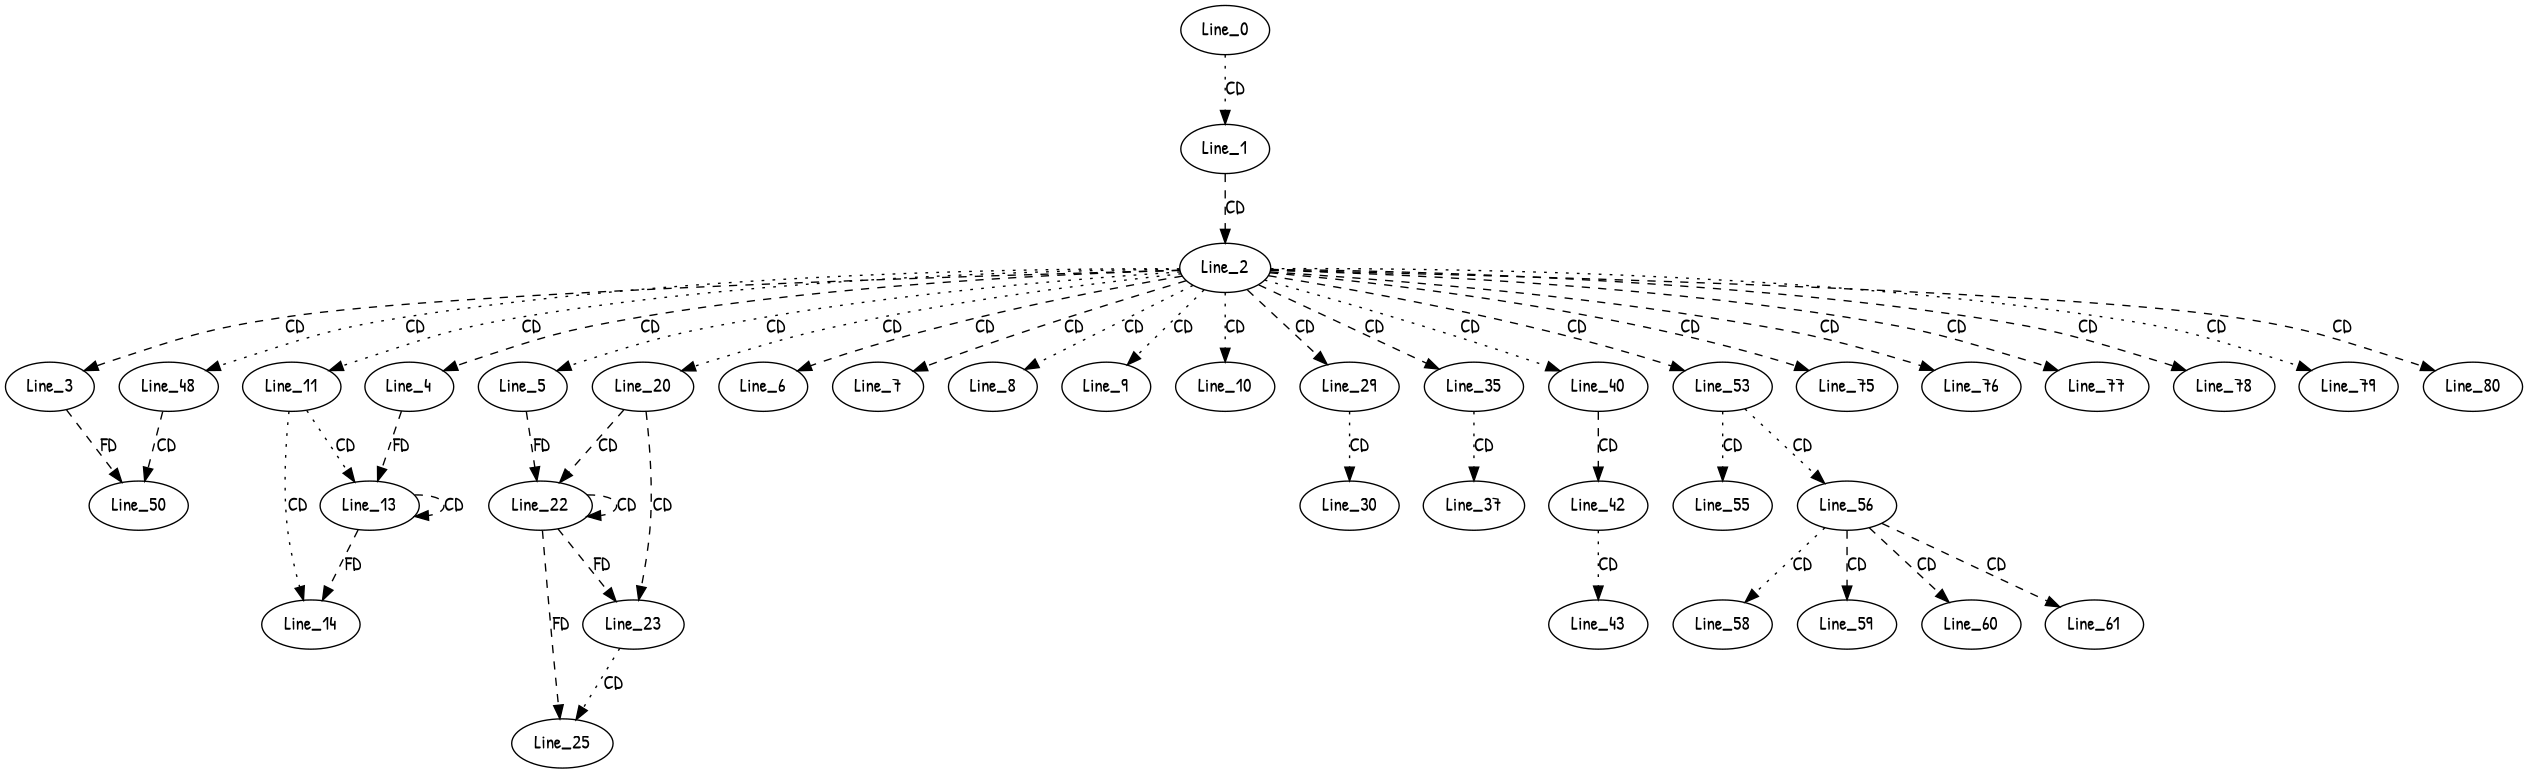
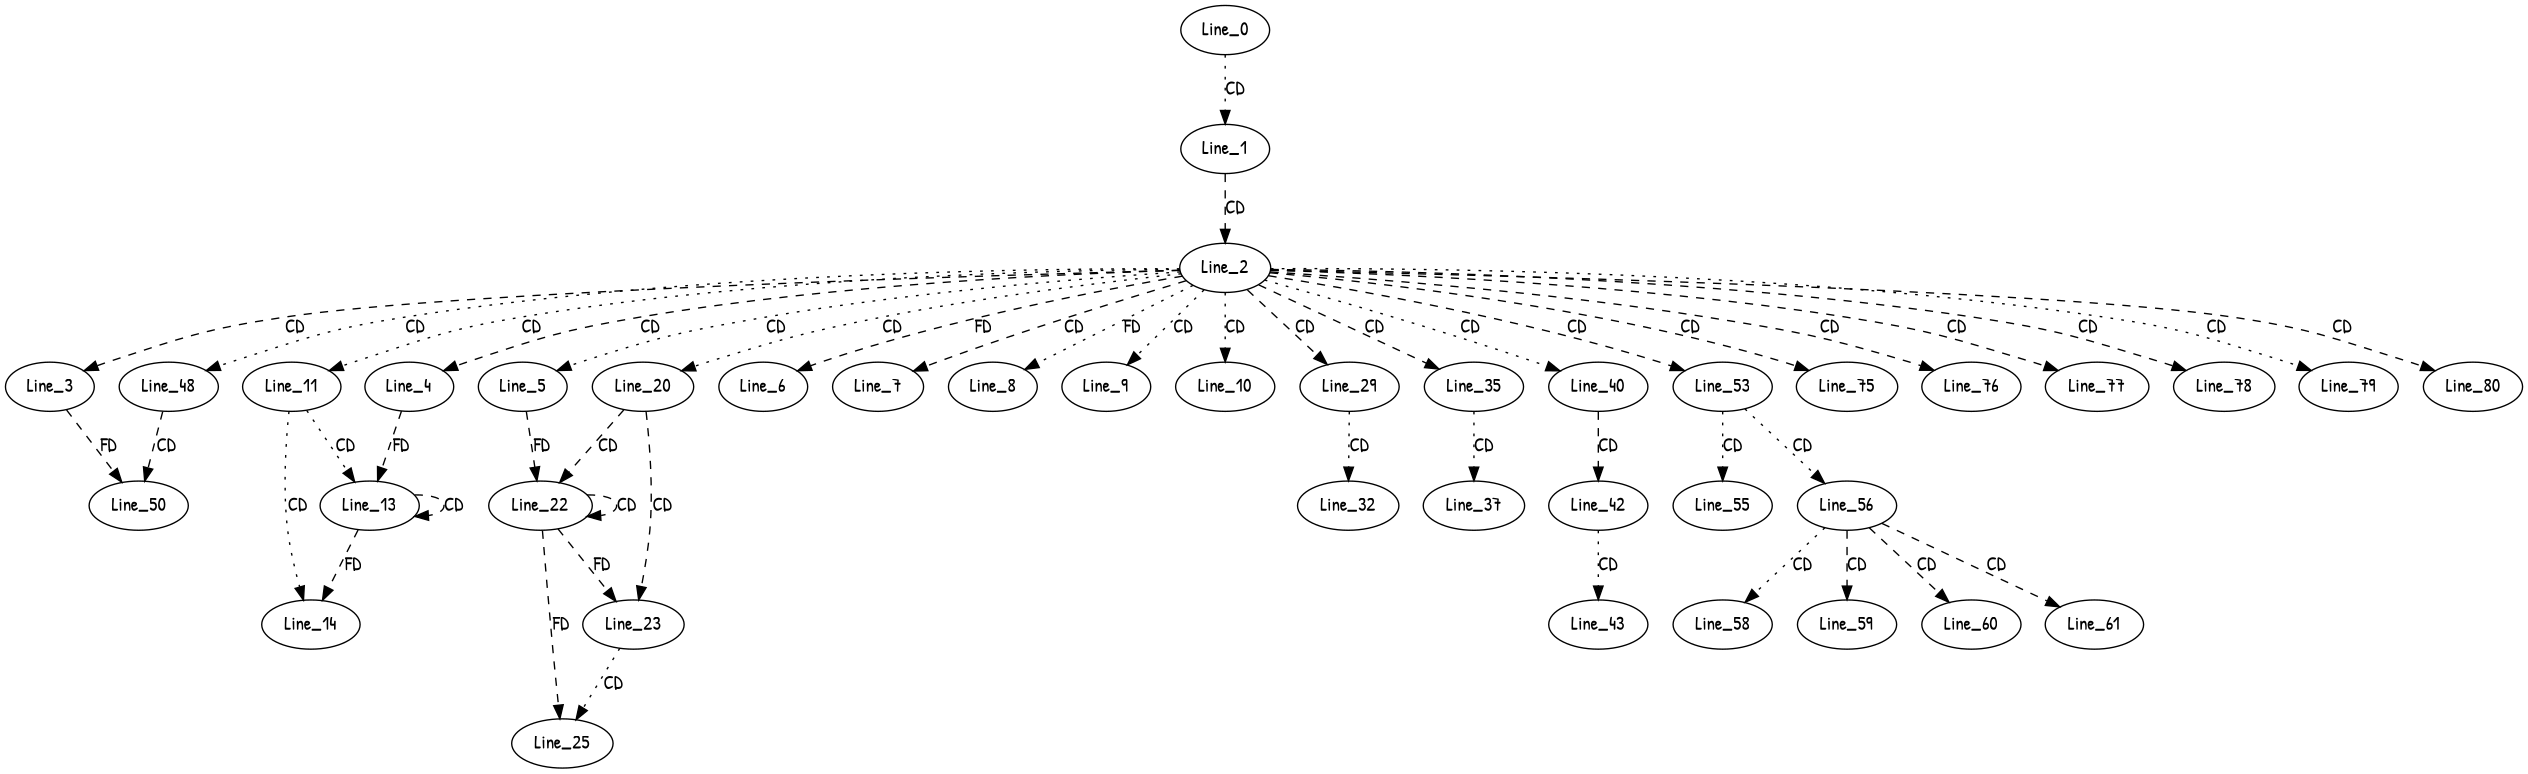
edge "Line_2" -> "Line_6": label "CD" -> "FD"
edge "Line_2" -> "Line_8": label "CD" -> "FD"
node "Line_30": label "Line_30" -> "Line_32"
